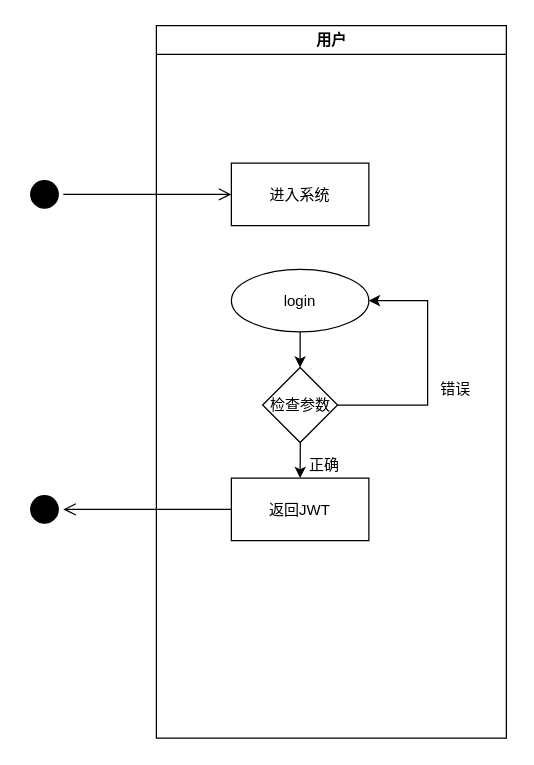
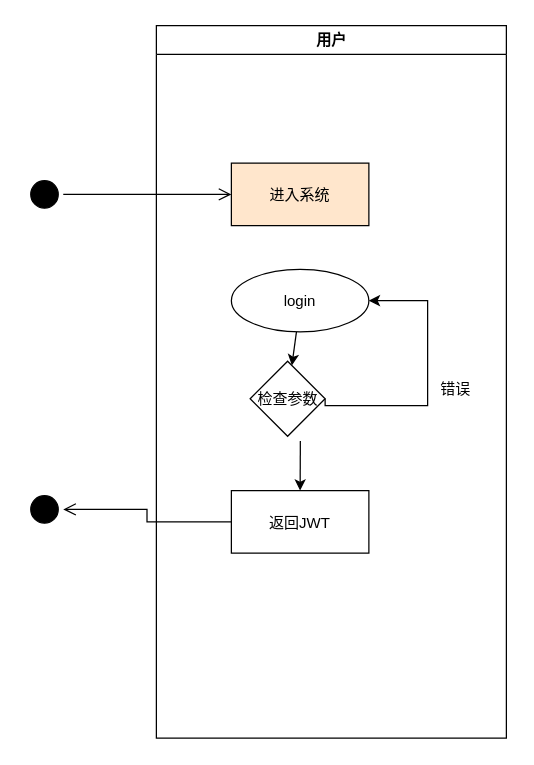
node "进入系统": fillcolor #ffffff -> #ffe6cc
node "检查参数": moved (300, 405) -> (288, 399)
node "正确": removed
node "返回JWT": moved (300, 509) -> (300, 522)
